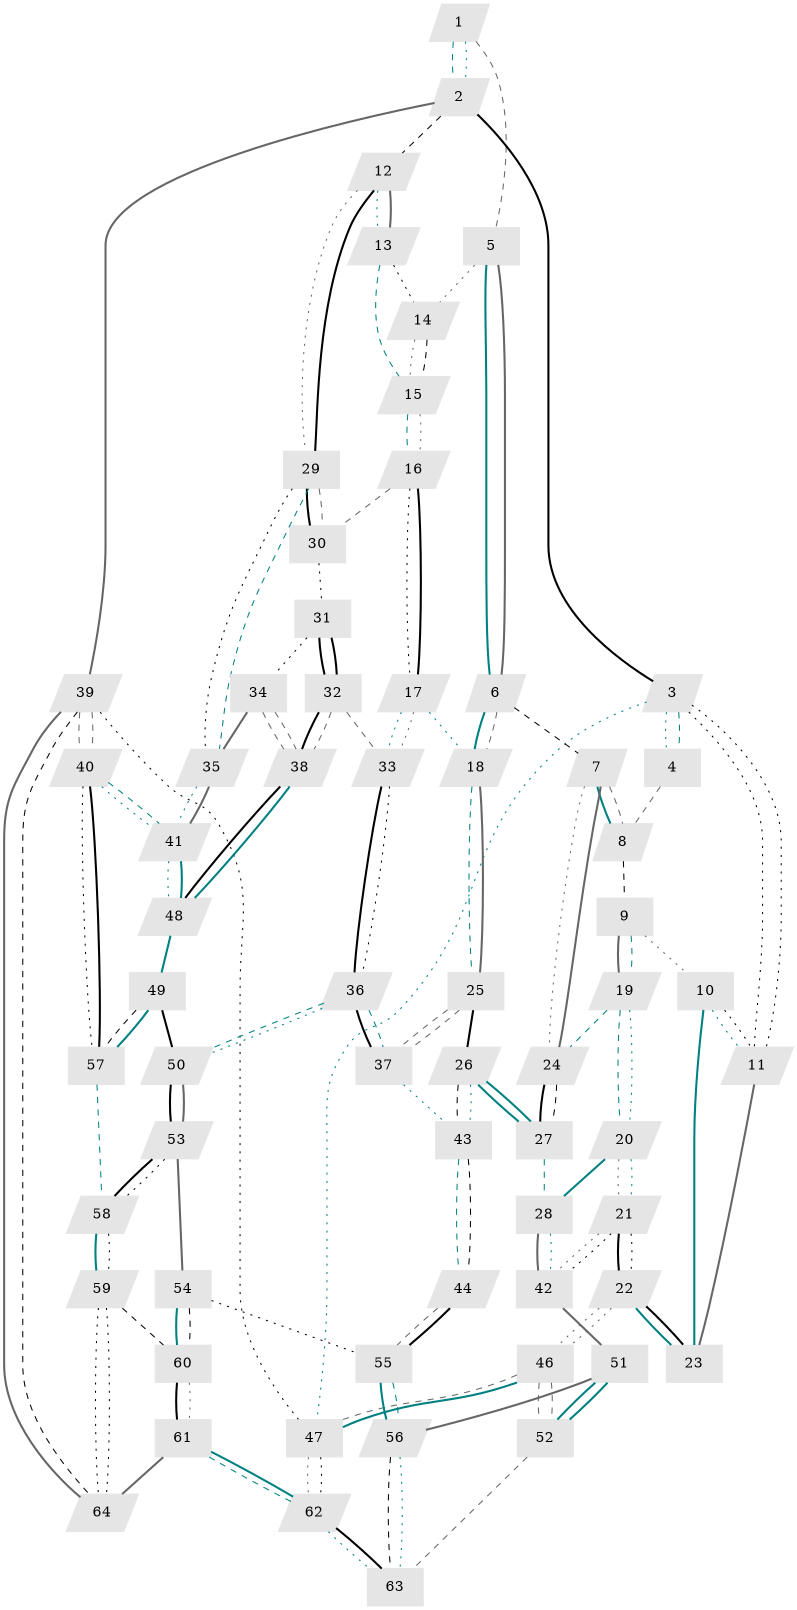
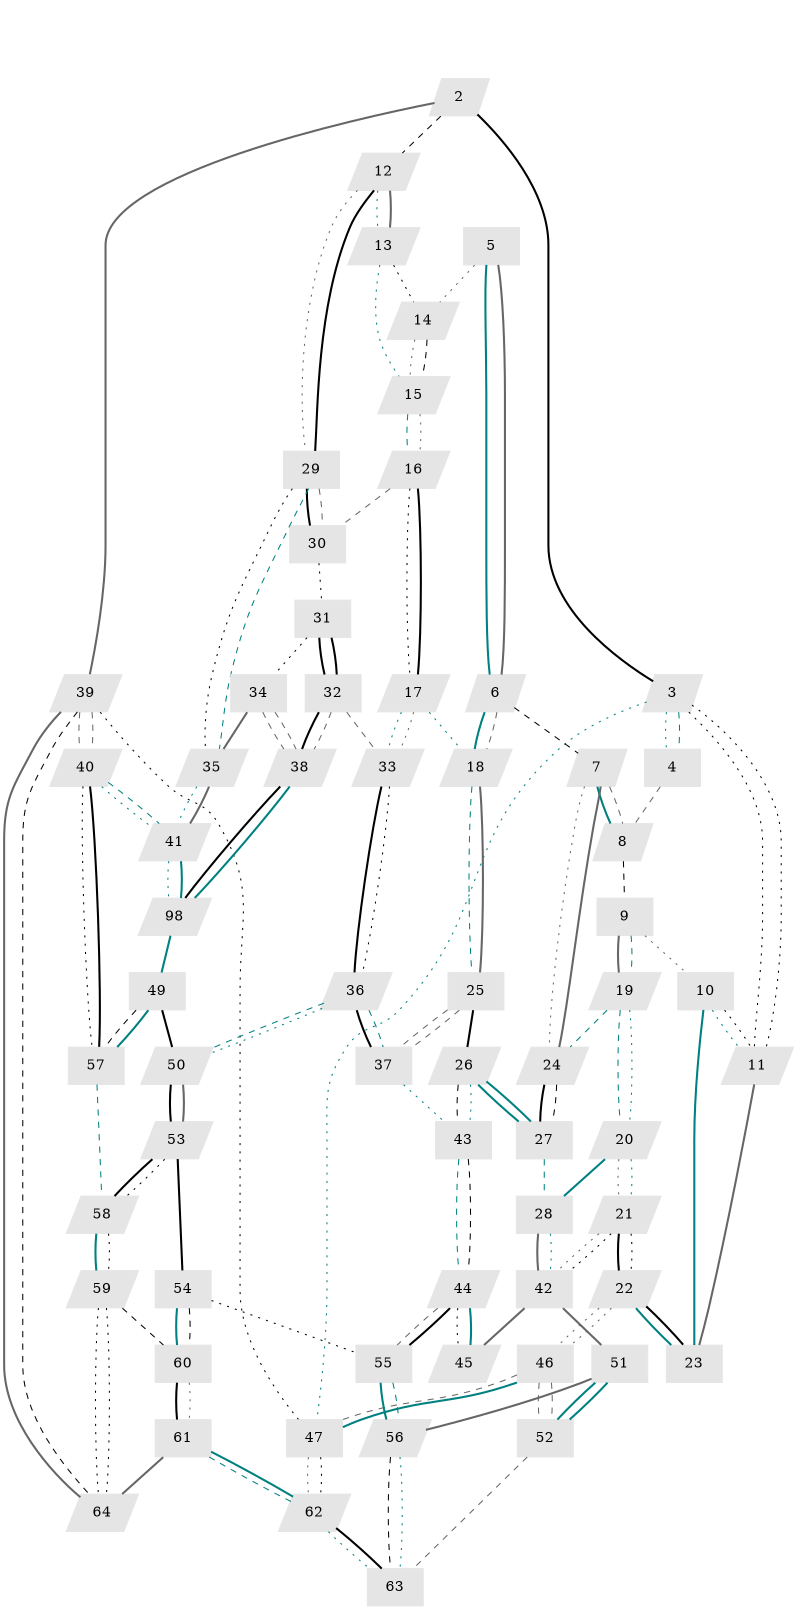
node "1": removed
edge "13" -- "15": style dashed -> dotted
node "48": label "48" -> "98"
edge "53" -- "54": color gray40 -> black
node "45": added
